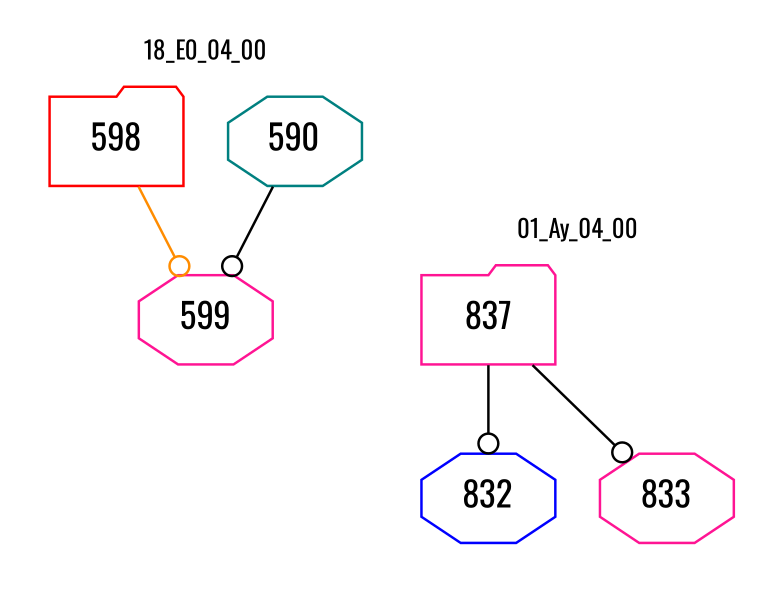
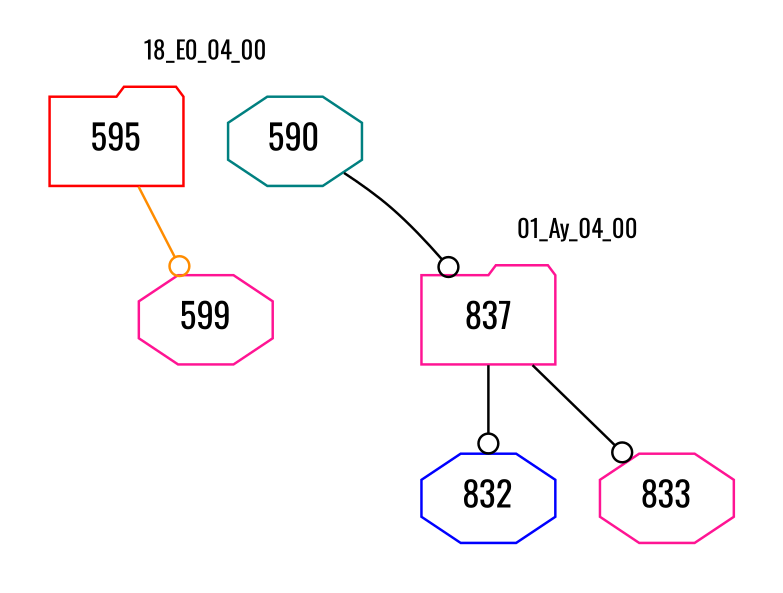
node "598": label "598" -> "595"
edge "590" -> "599": now "590" -> "837"
